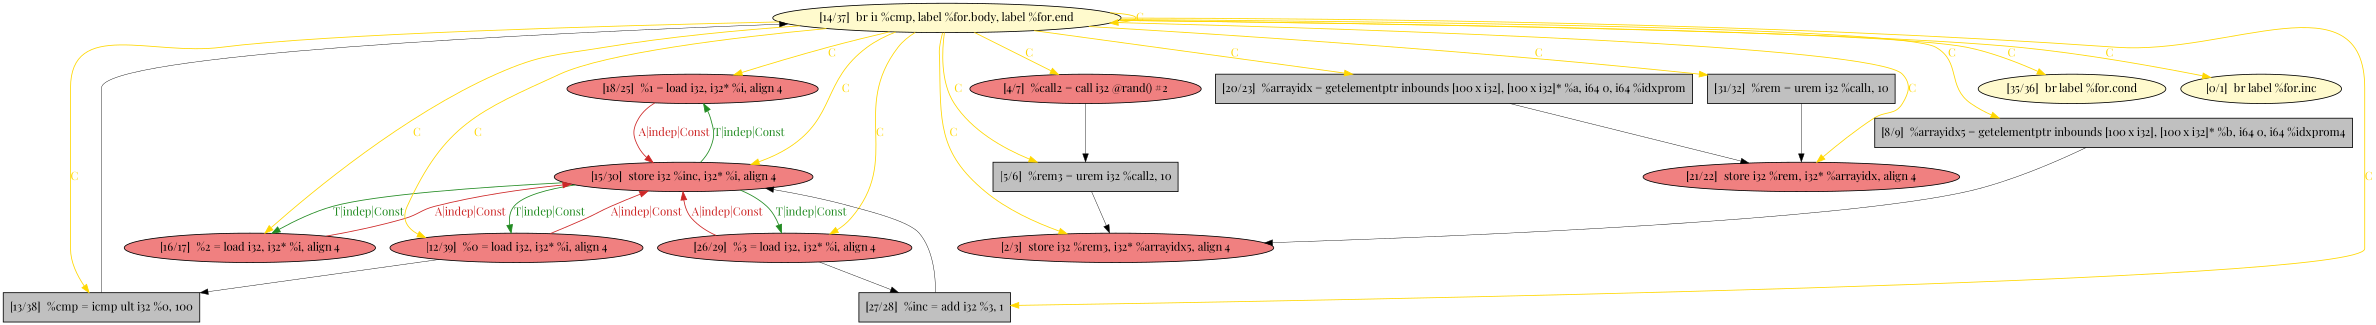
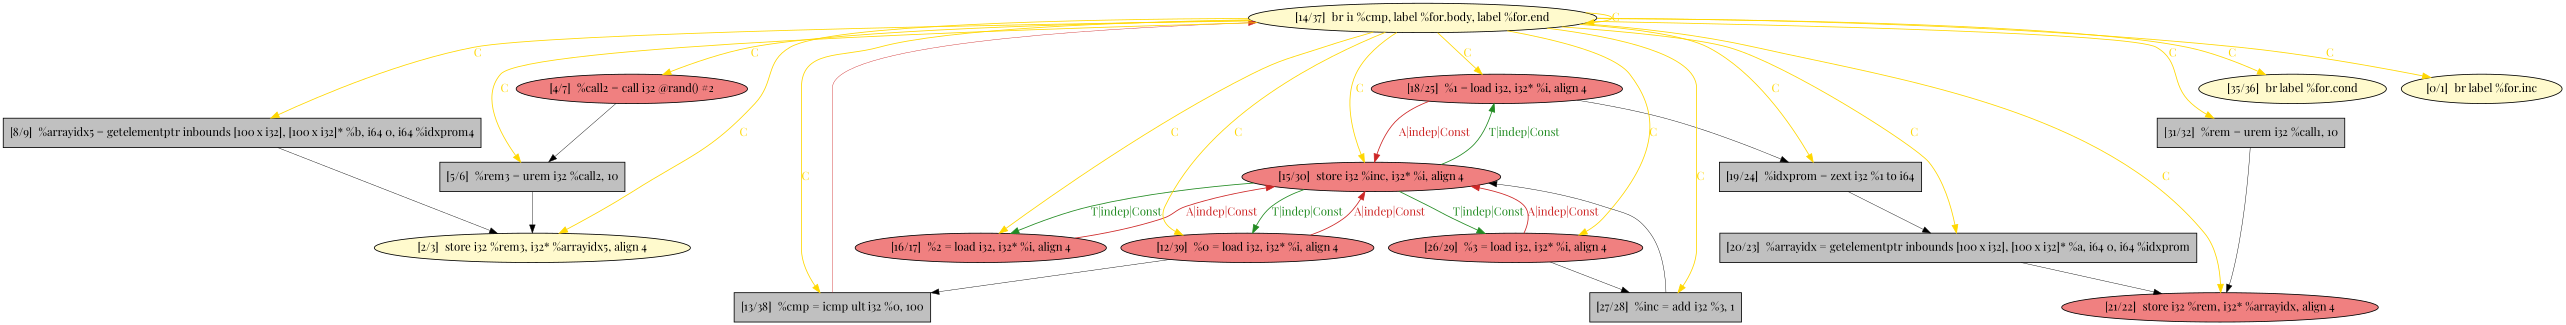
edge "[13/38]  %cmp = icmp ult i32 %0, 100" -> "[14/37]  br i1 %cmp, label %for.body, label %for.end": color black -> firebrick3
node "[19/24]  %idxprom = zext i32 %1 to i64": added
node "[2/3]  store i32 %rem3, i32* %arrayidx5, align 4": fillcolor lightcoral -> lemonchiffon
